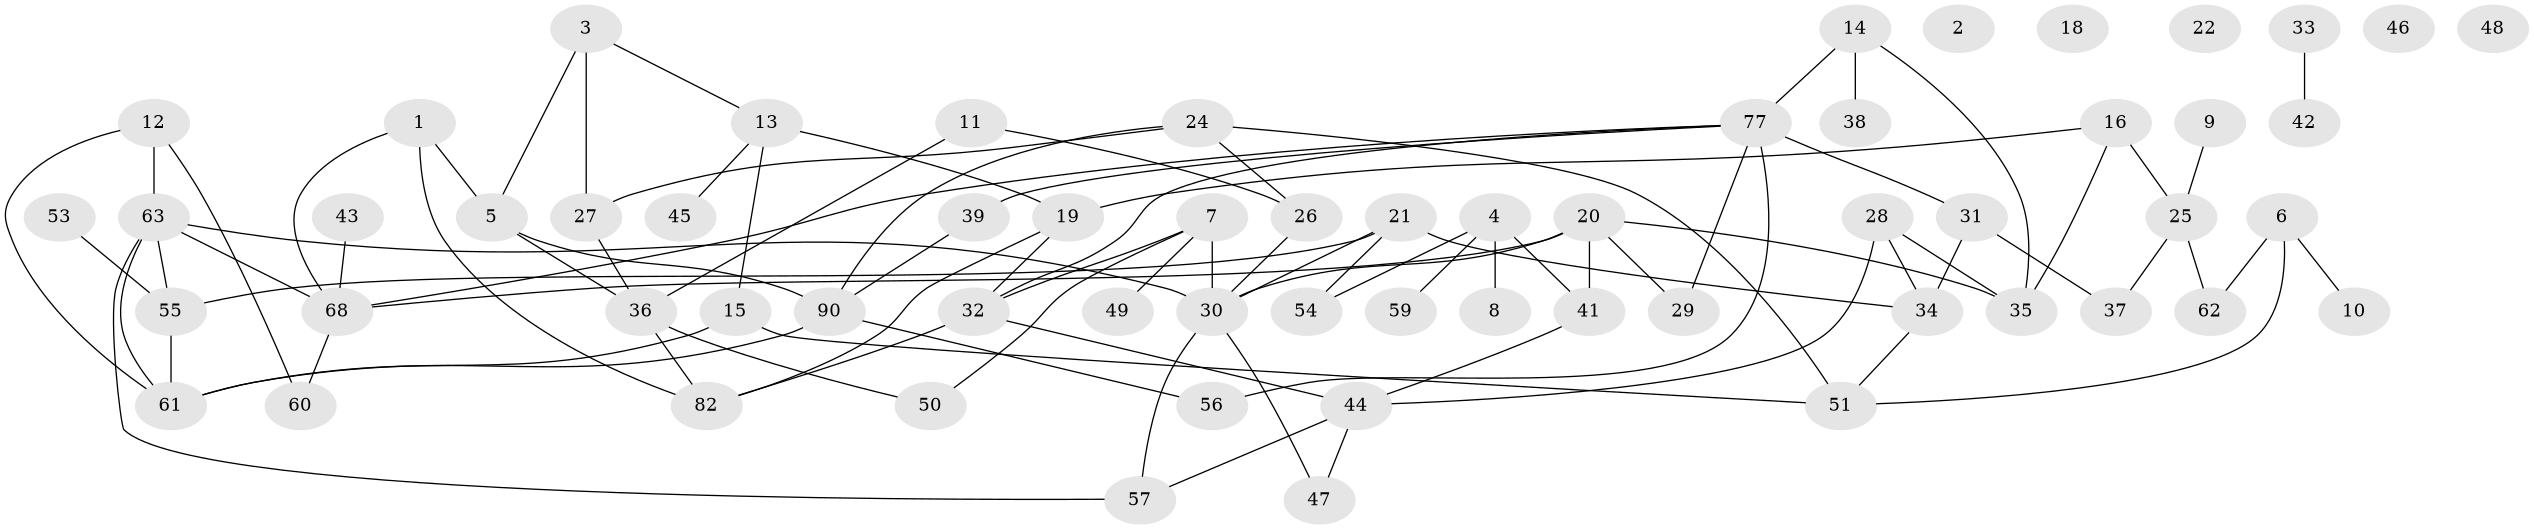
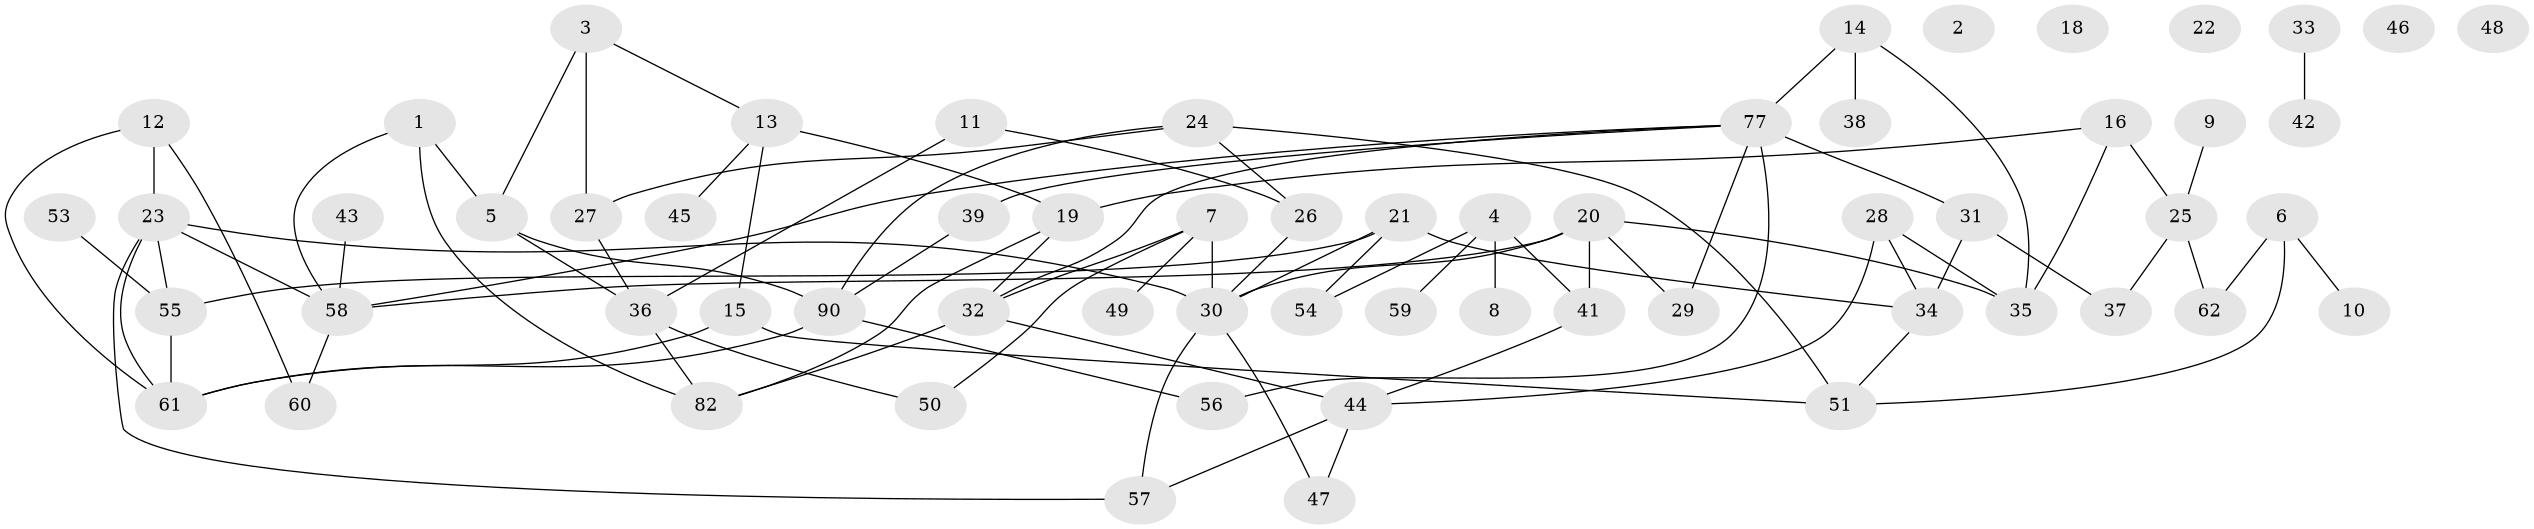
node "63": label "63" -> "23"
node "68": label "68" -> "58"
